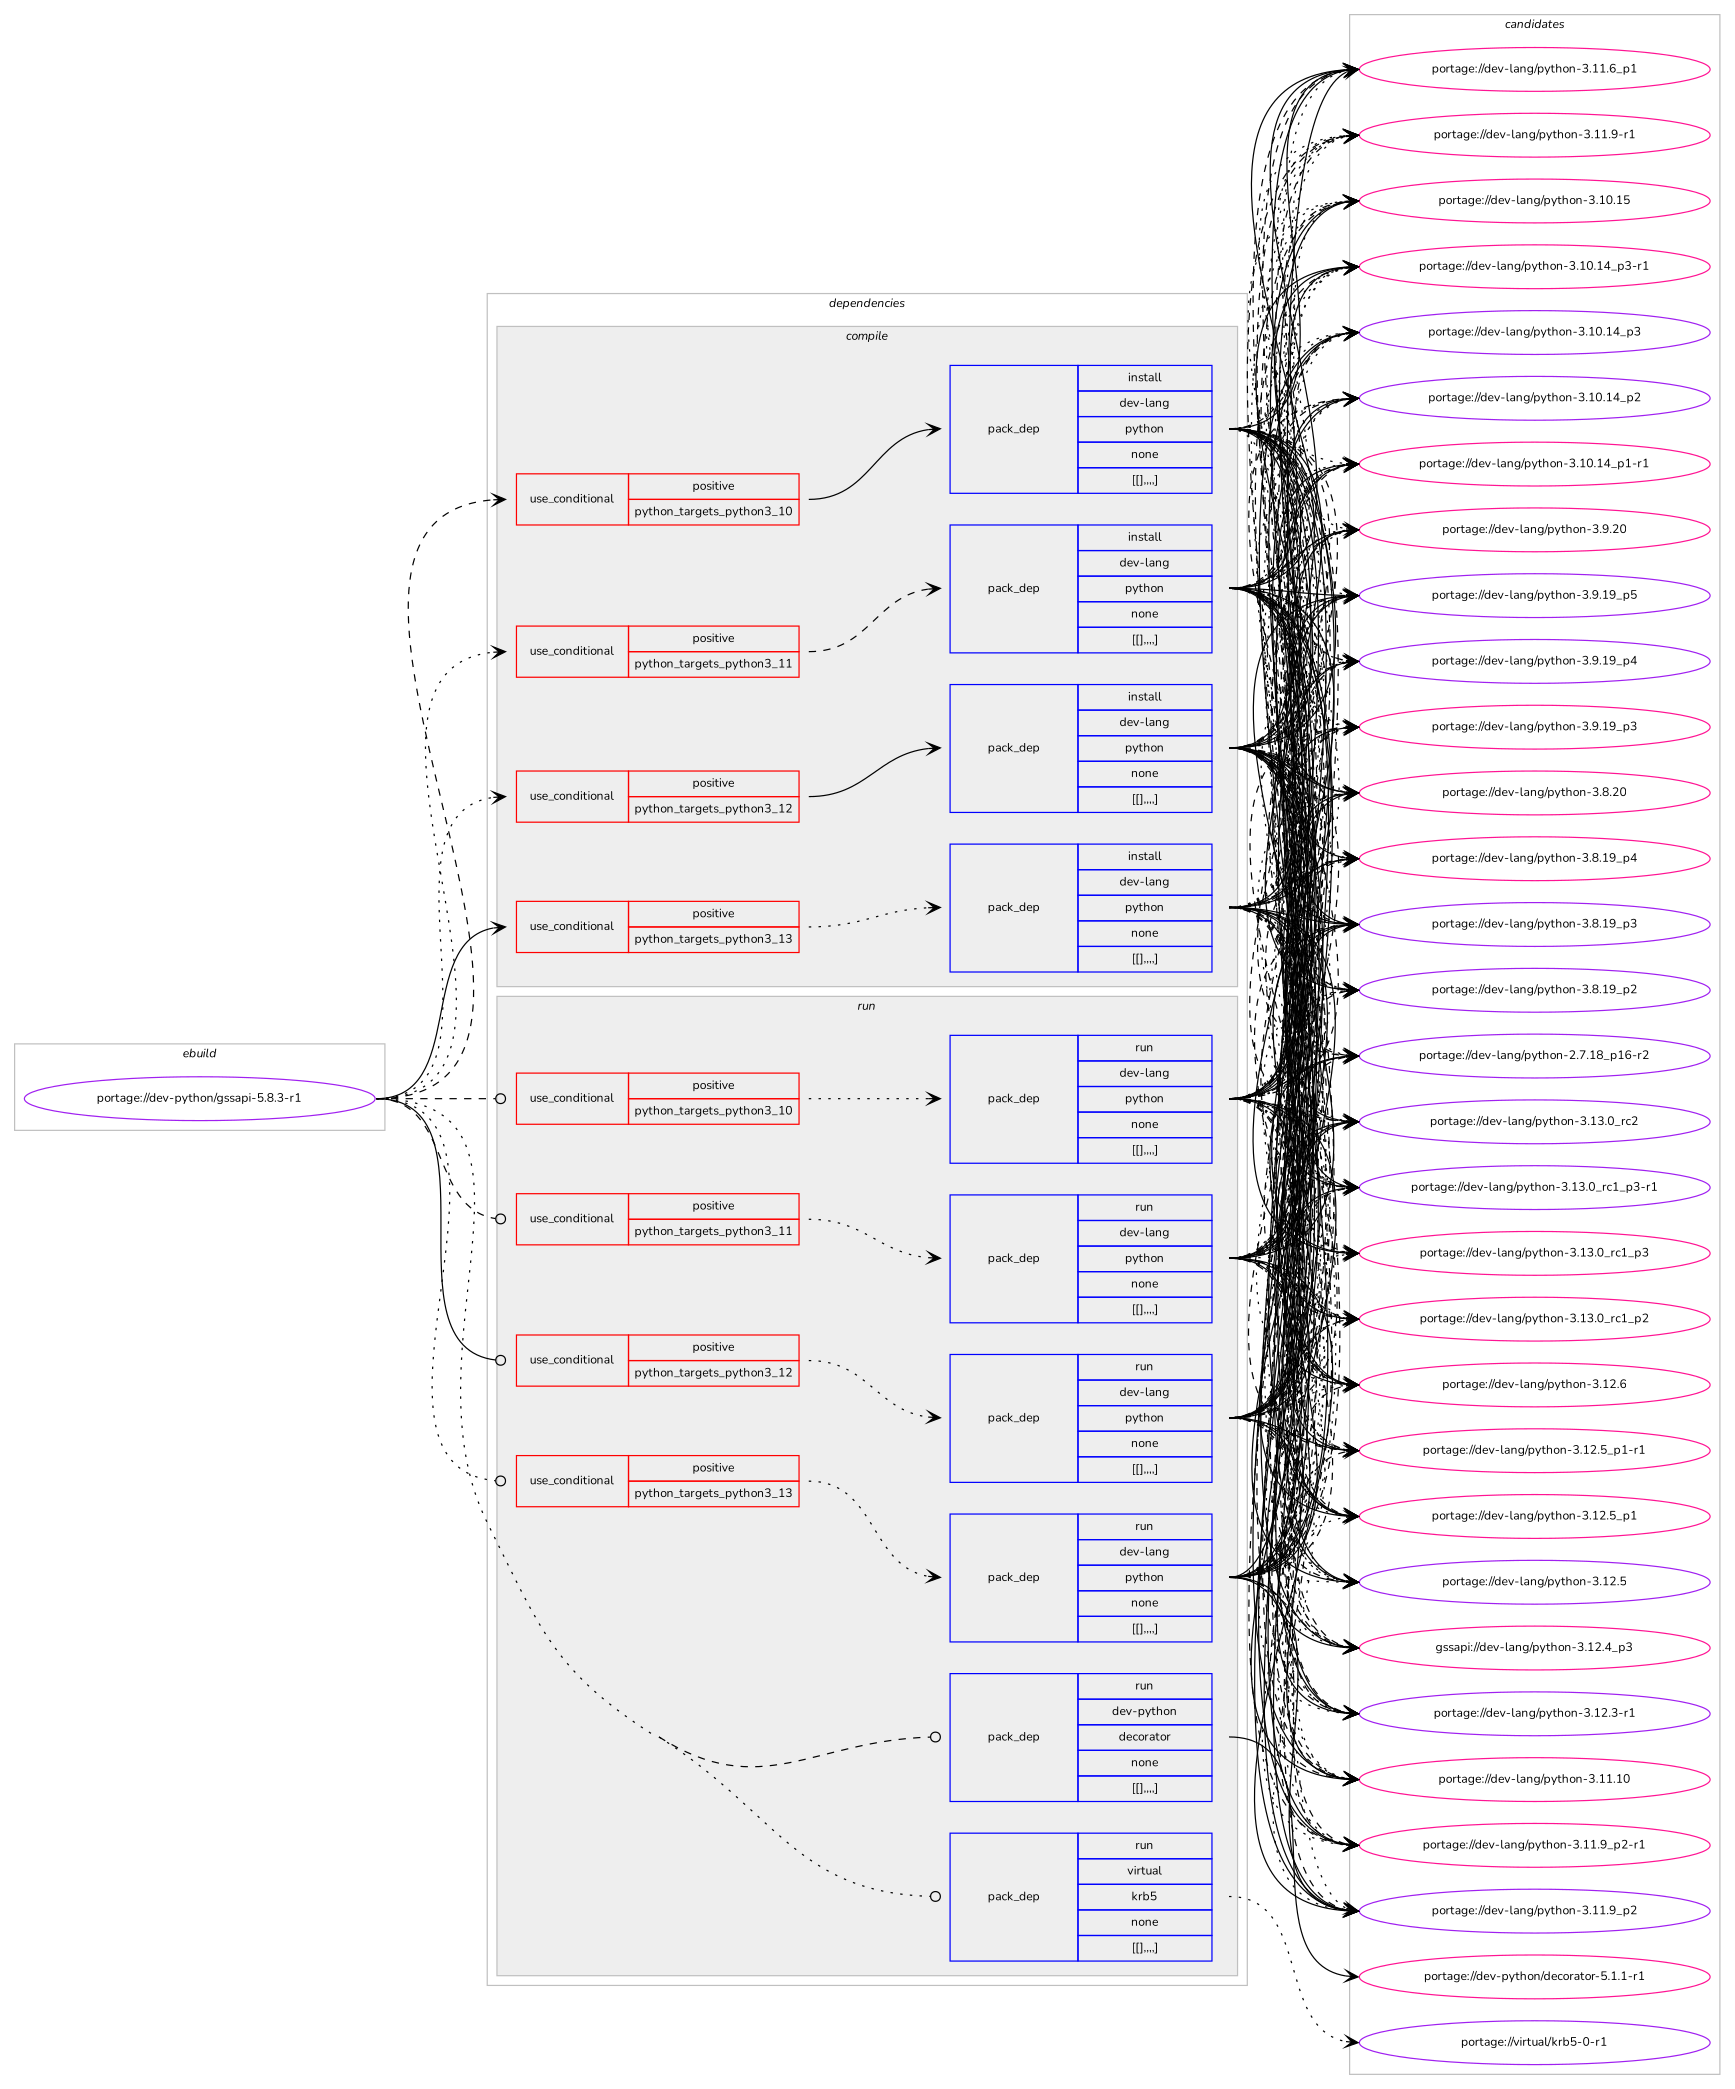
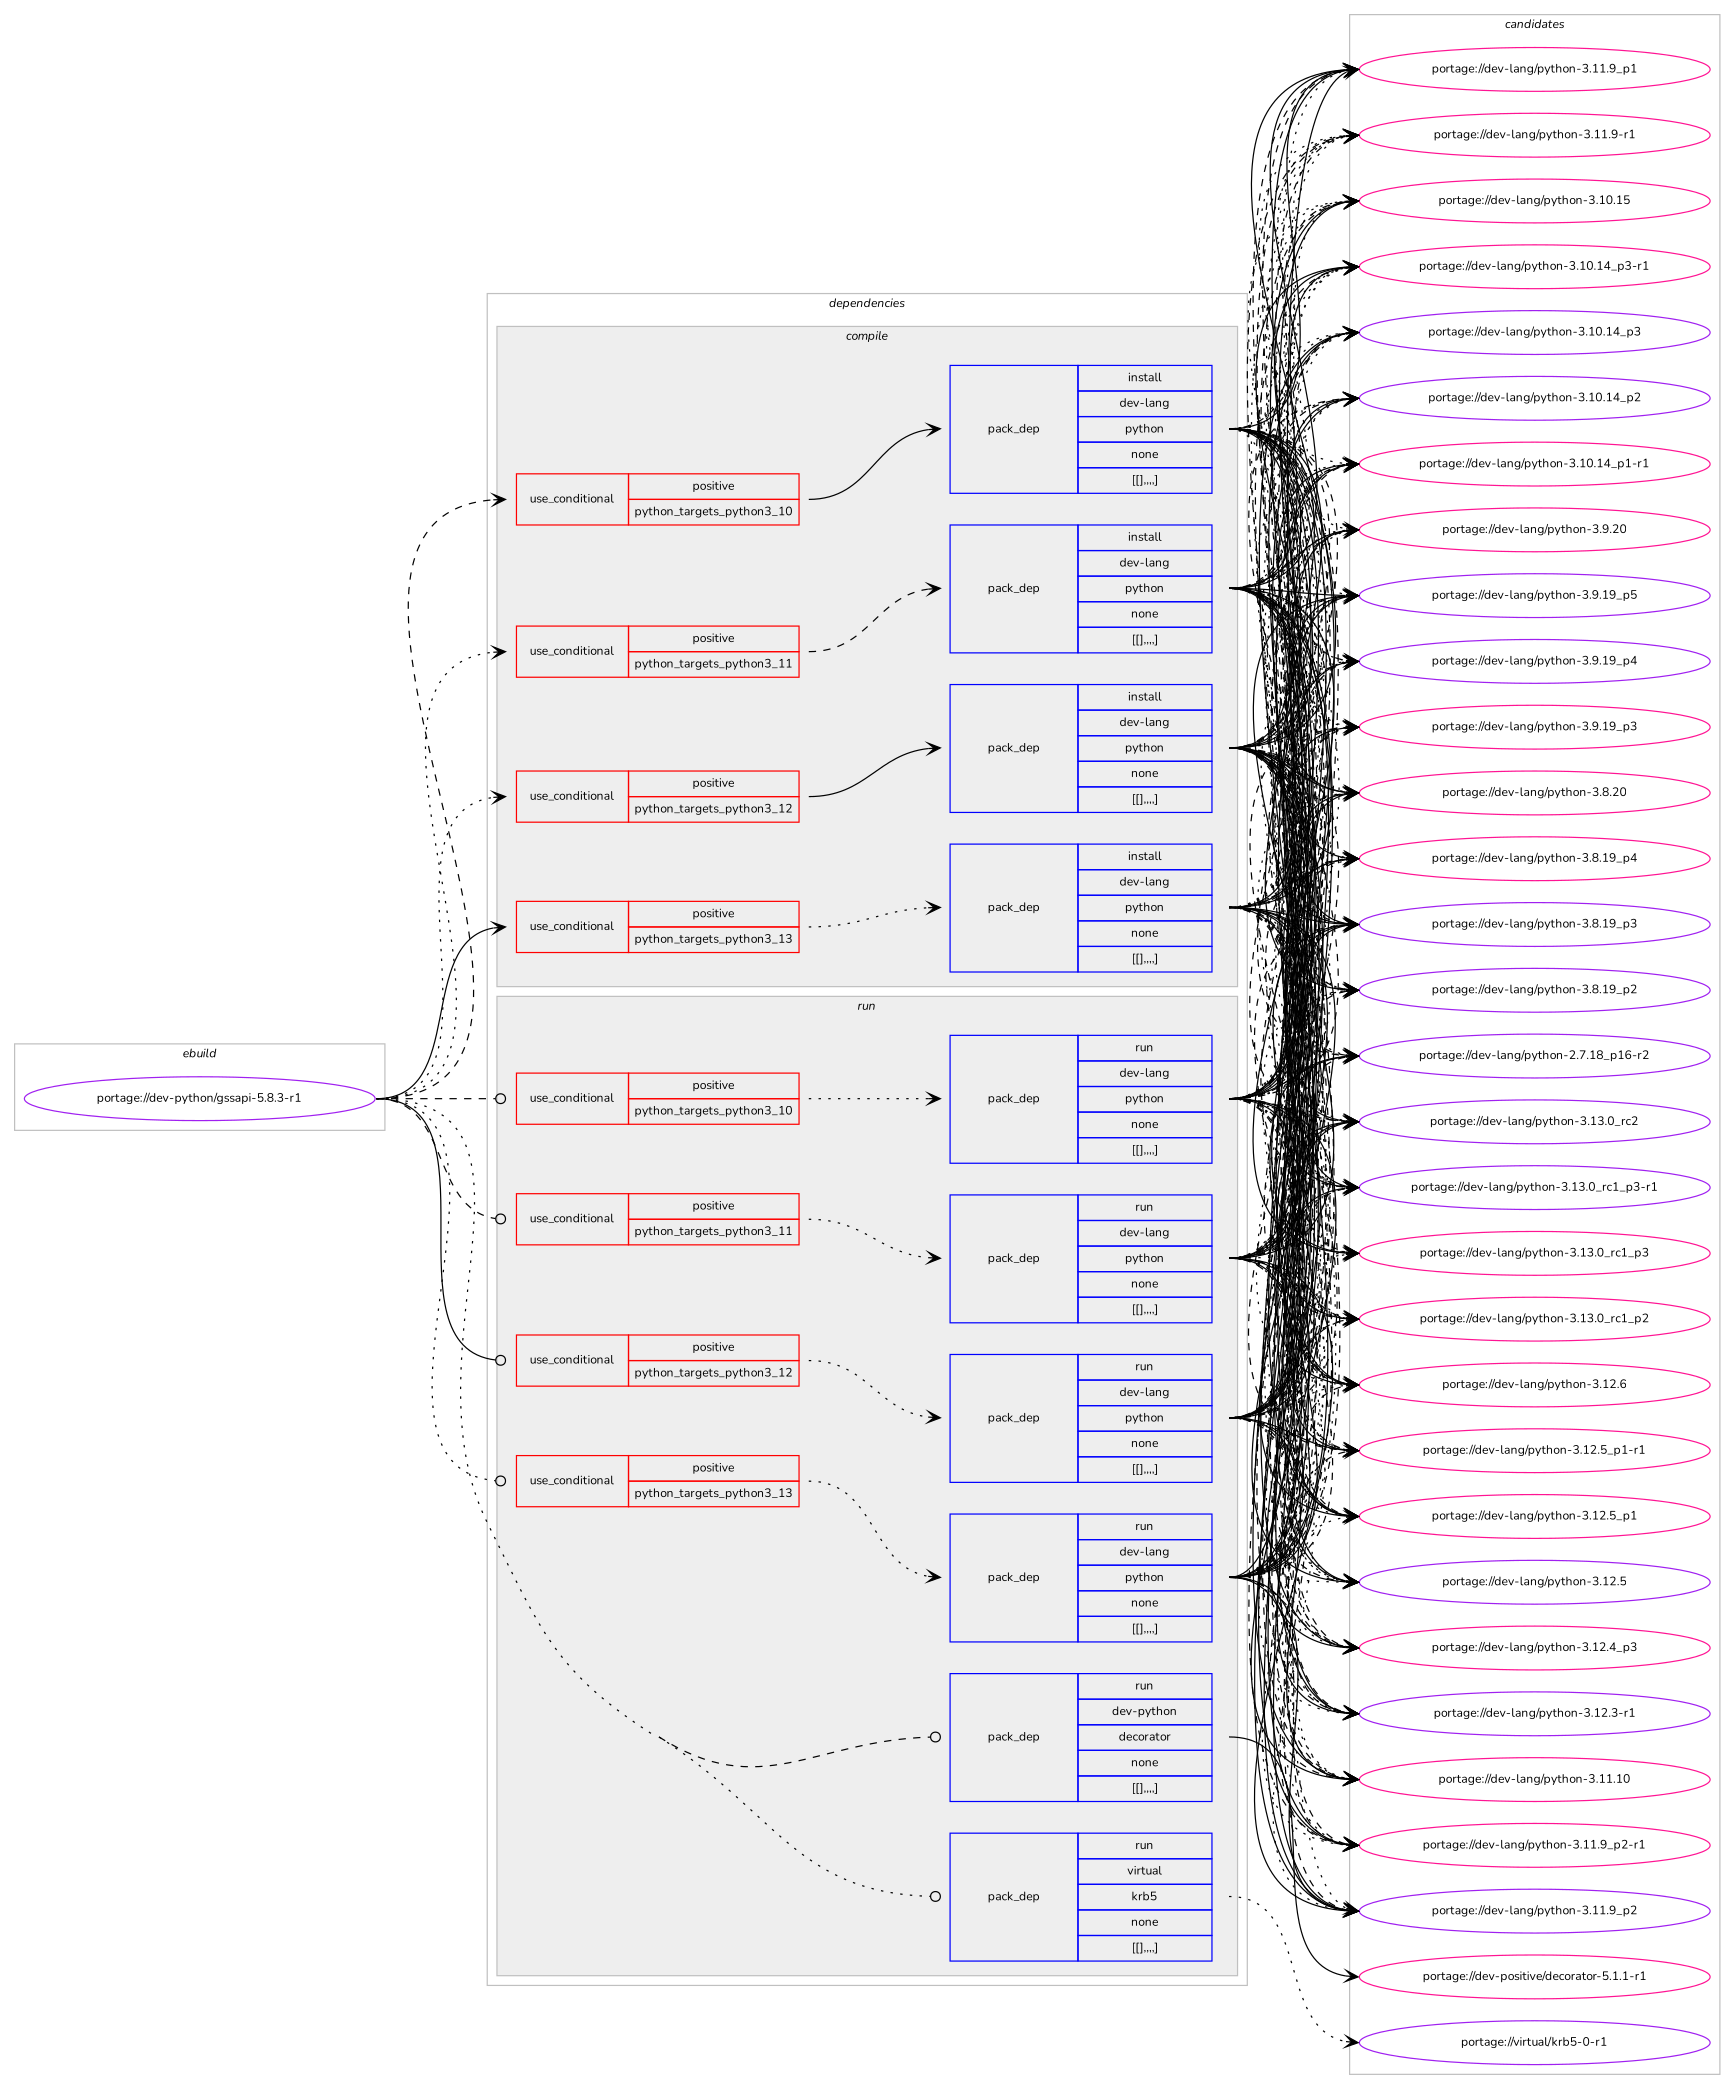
node "portage://dev-lang/python-3.11.6_p1": label "portage://dev-lang/python-3.11.6_p1" -> "portage://dev-lang/python-3.11.9_p1"
node "gssapi://dev-lang/python-3.12.4_p3": label "gssapi://dev-lang/python-3.12.4_p3" -> "portage://dev-lang/python-3.12.4_p3"
node "portage://dev-python/decorator-5.1.1-r1": label "portage://dev-python/decorator-5.1.1-r1" -> "portage://dev-positive/decorator-5.1.1-r1"
